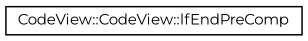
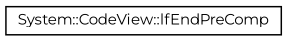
node "CodeView::CodeView::lfEndPreComp": label "CodeView::CodeView::lfEndPreComp" -> "System::CodeView::lfEndPreComp"
